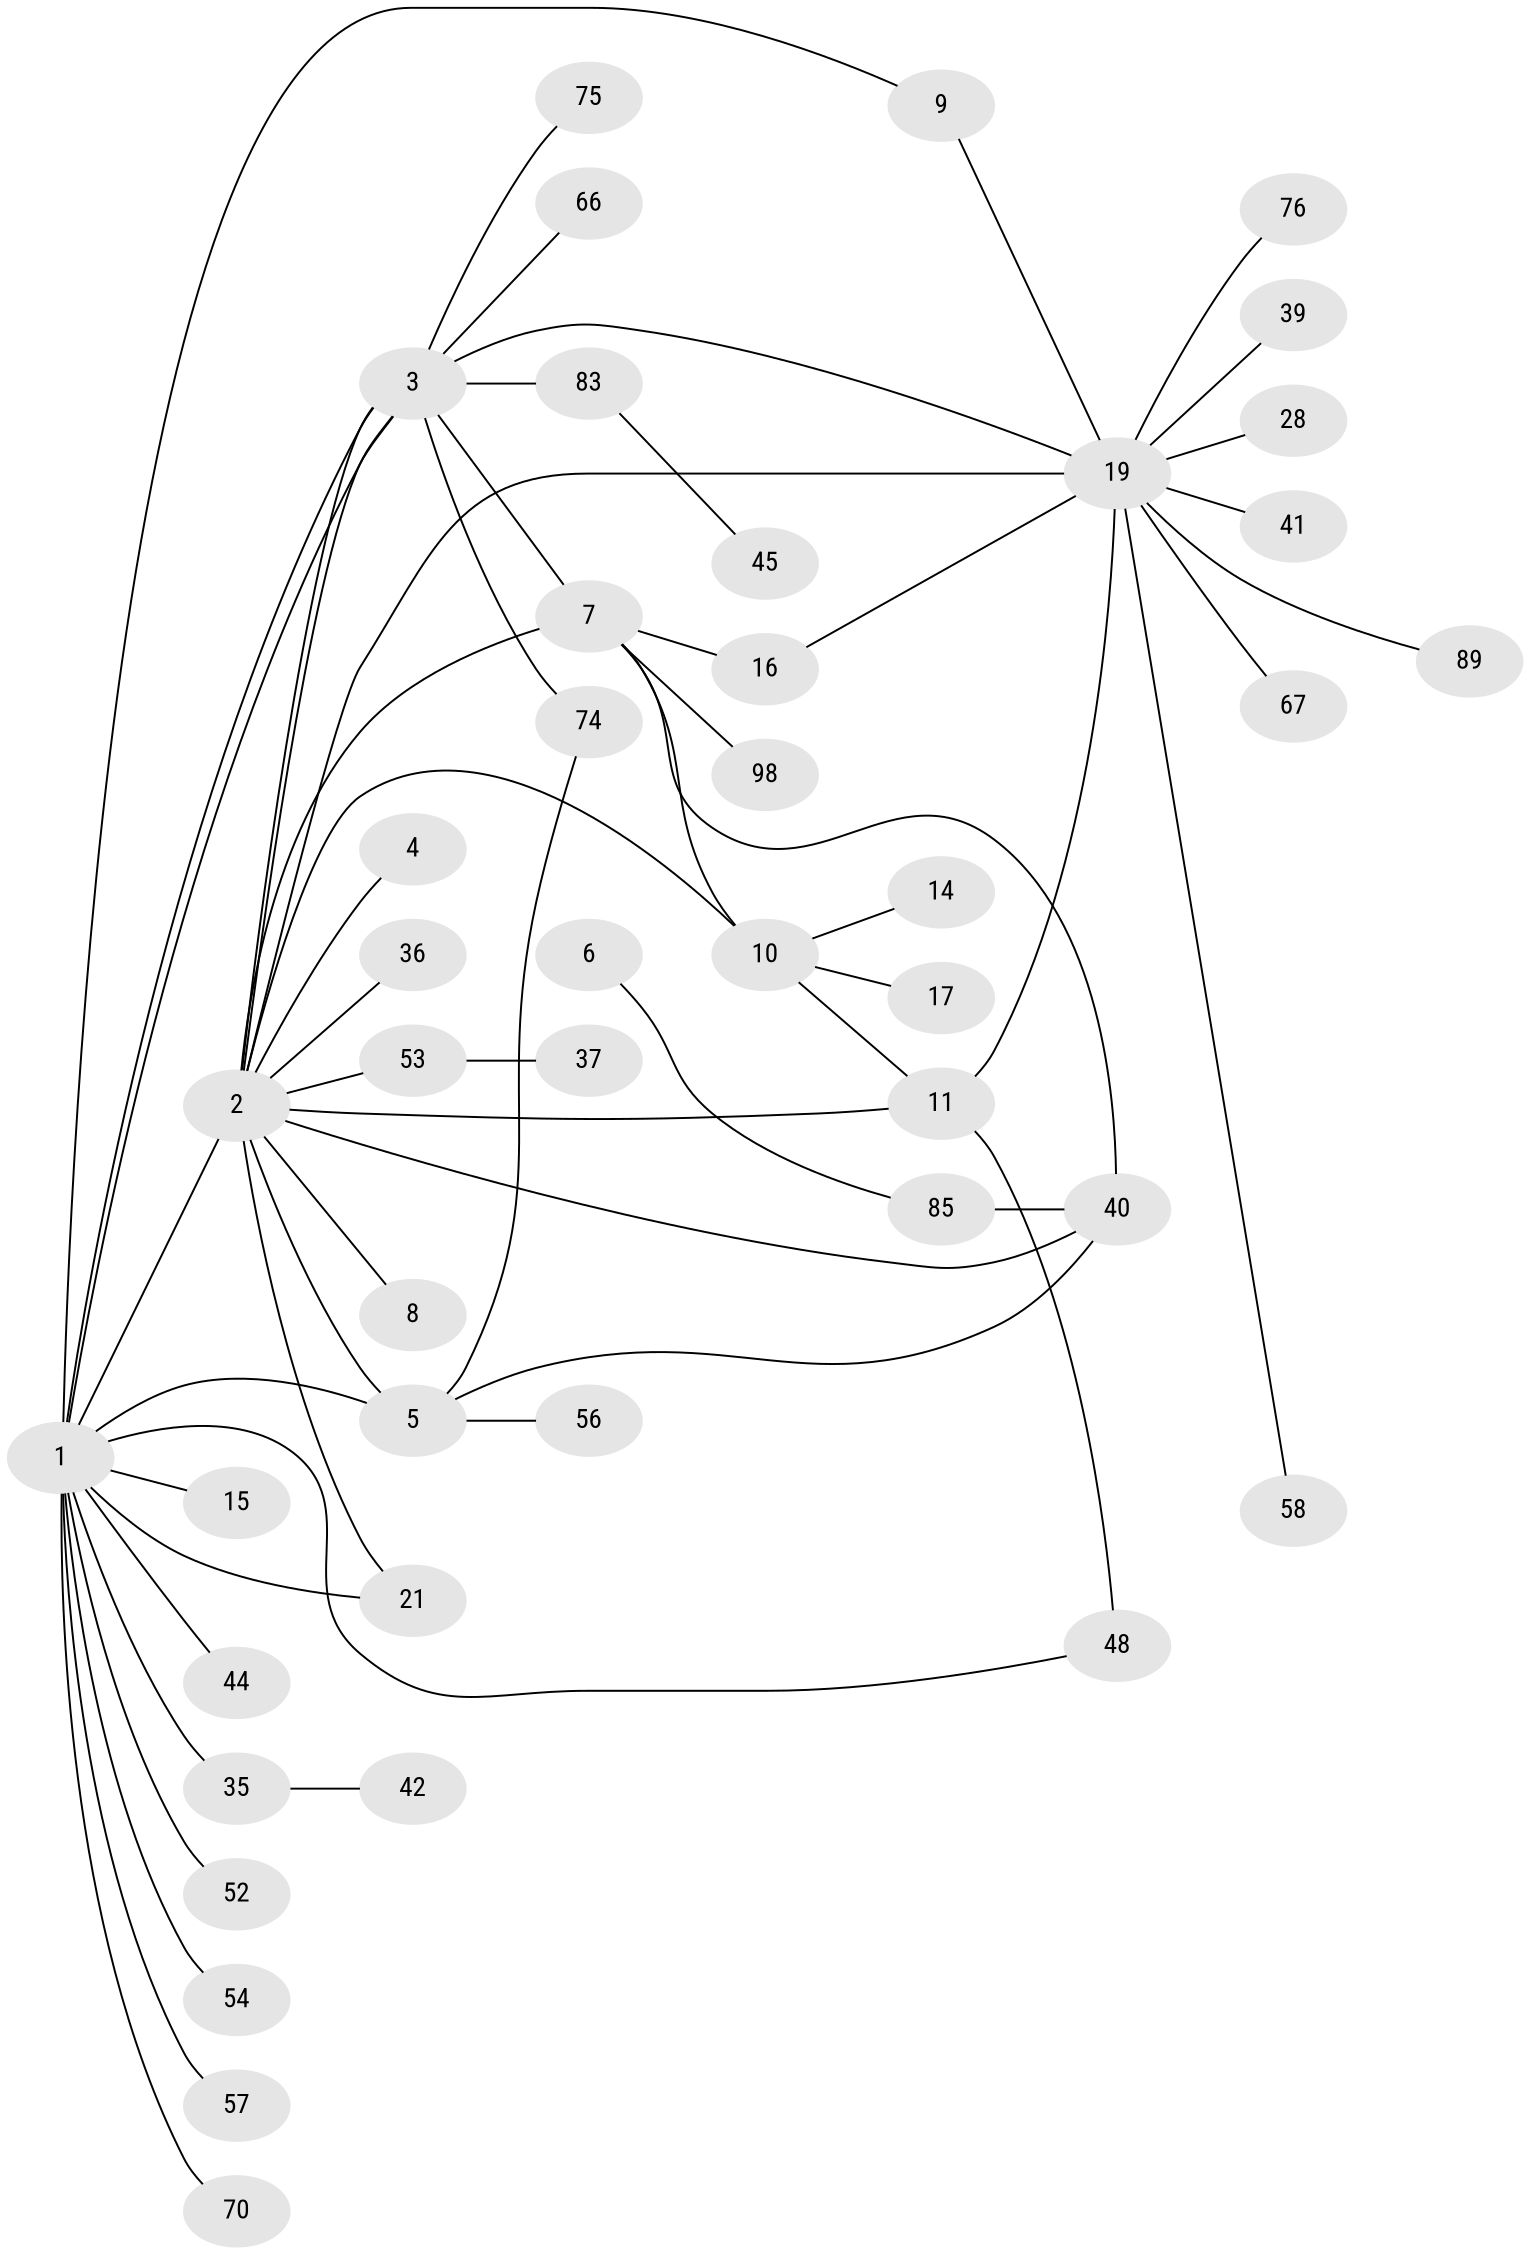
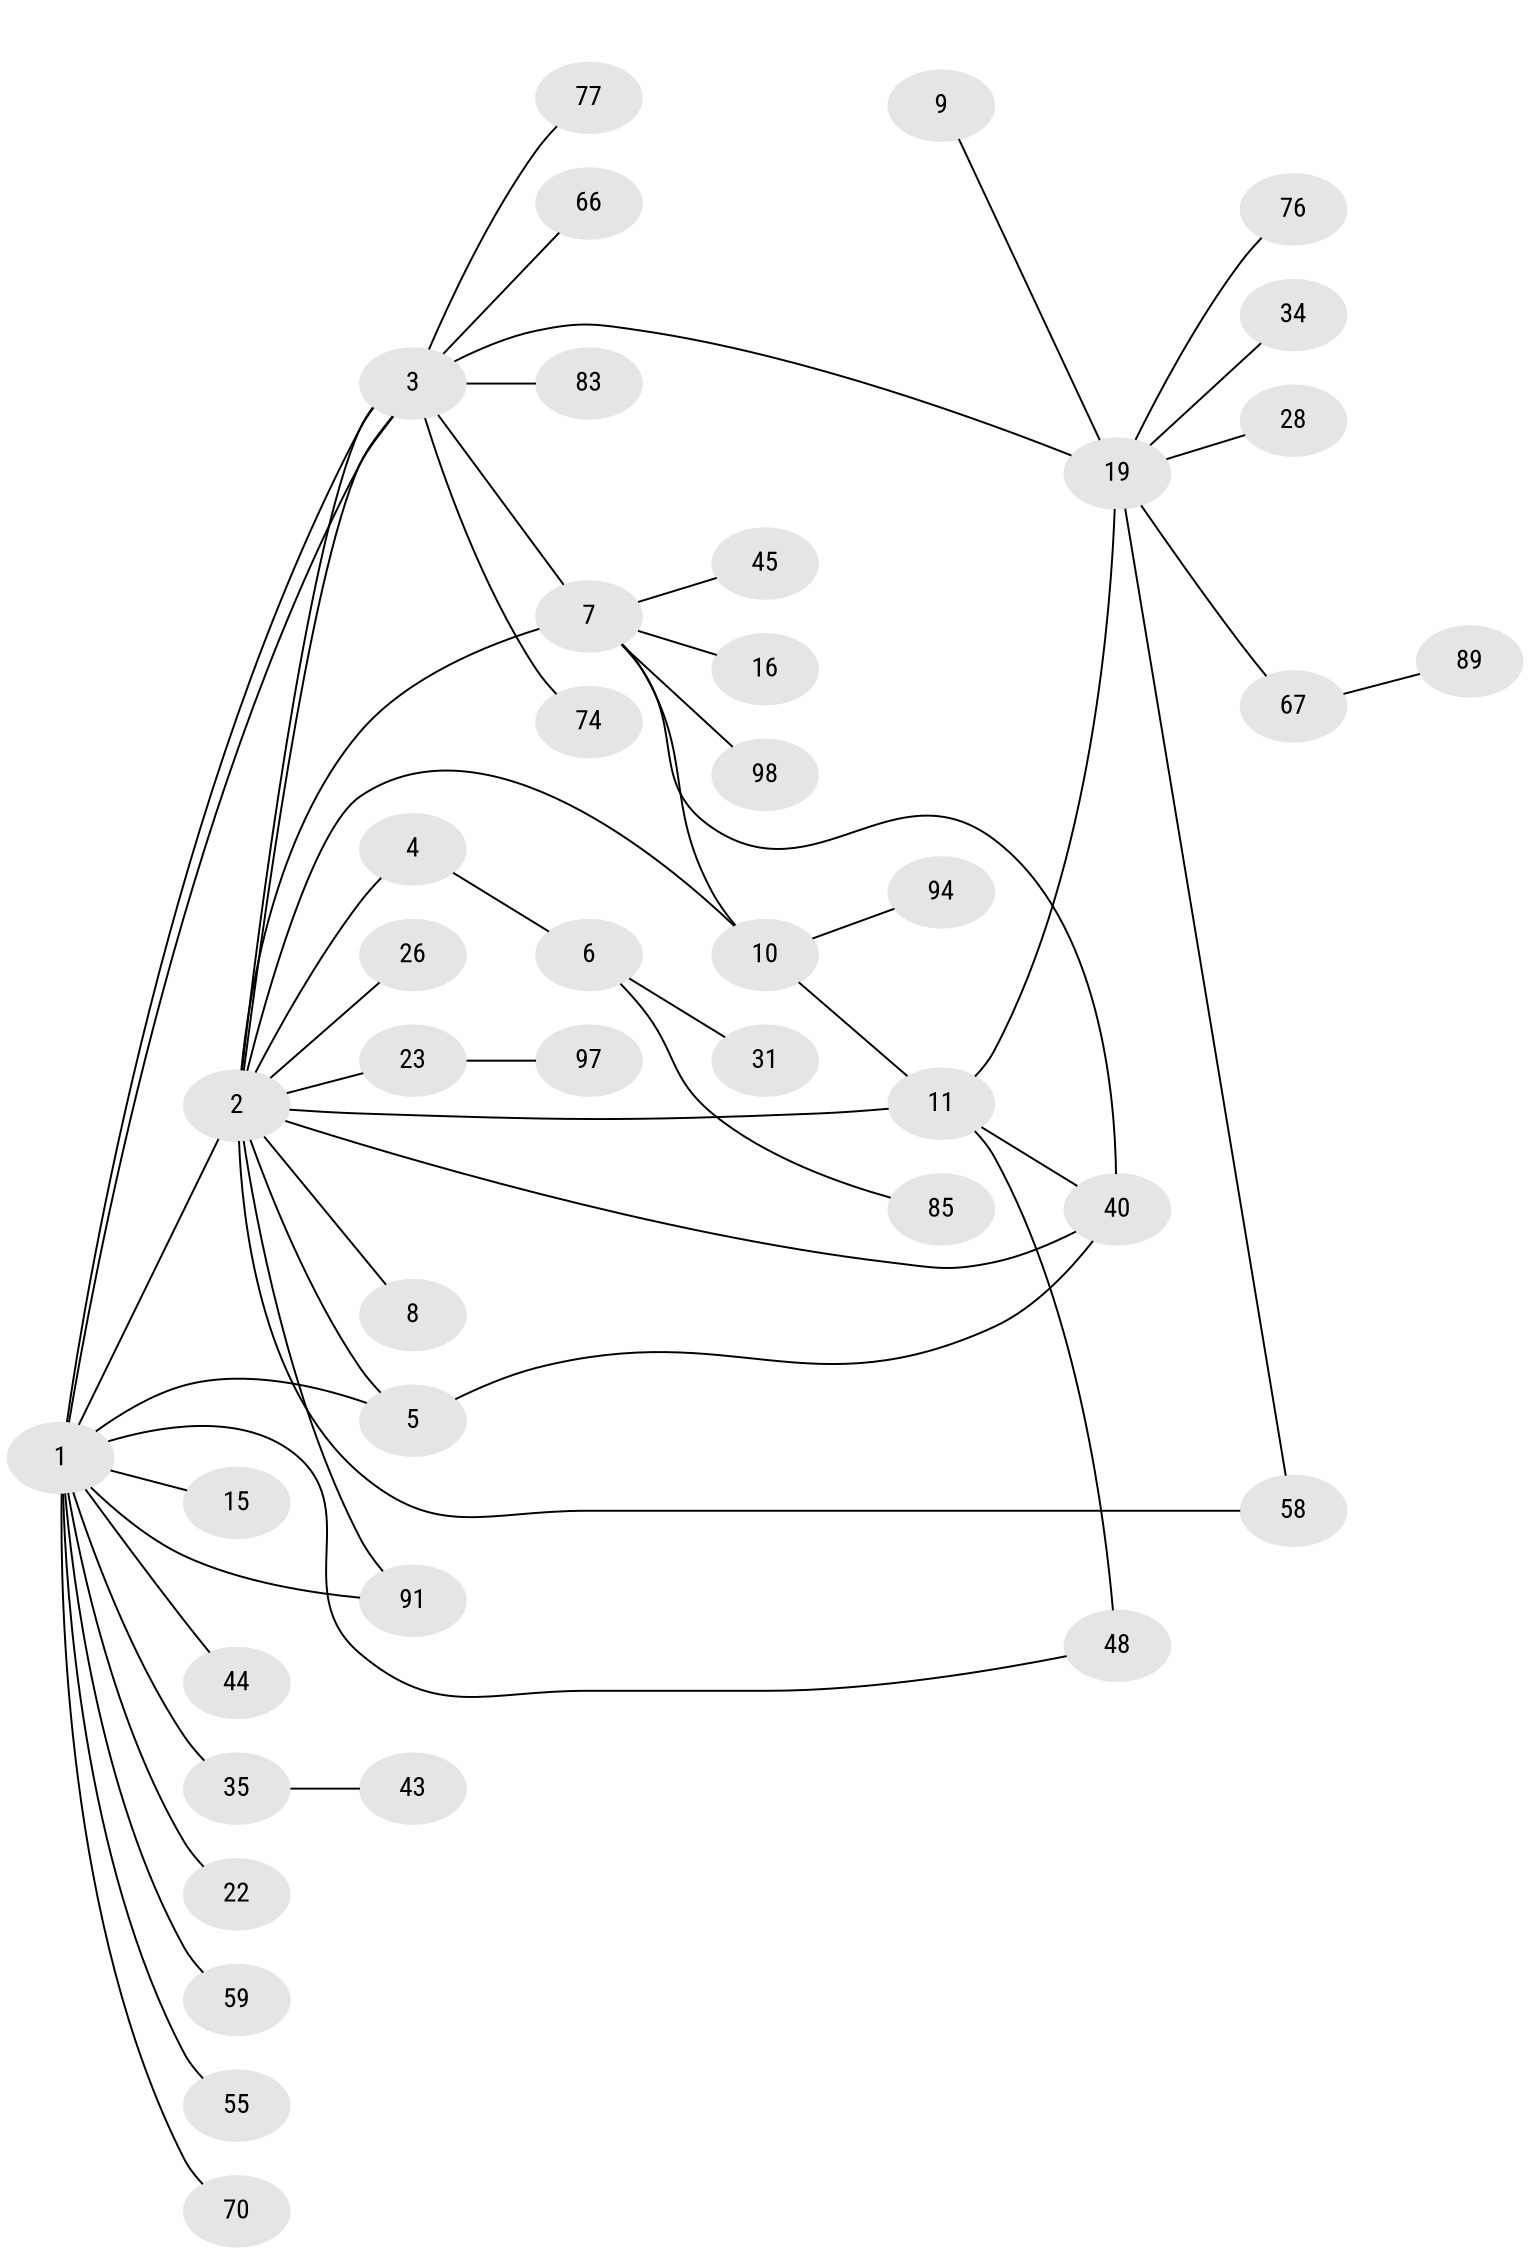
node "75": label "75" -> "77"
node "39": label "39" -> "34"
edge "9" -- "1": removed
edge "83" -- "45": now "7" -- "45"
node "41": removed
edge "19" -- "2": now "58" -- "2"
edge "19" -- "16": removed
edge "19" -- "89": now "67" -- "89"
node "14": label "14" -> "94"
edge "4" -- "6": added
node "36": label "36" -> "26"
node "17": removed
node "53": label "53" -> "23"
node "37": label "37" -> "97"
node "31": added
edge "74" -- "5": removed
edge "85" -- "40": now "11" -- "40"
node "56": removed
node "21": label "21" -> "91"
node "42": label "42" -> "43"
node "52": label "52" -> "22"
node "54": label "54" -> "59"
node "57": label "57" -> "55"
